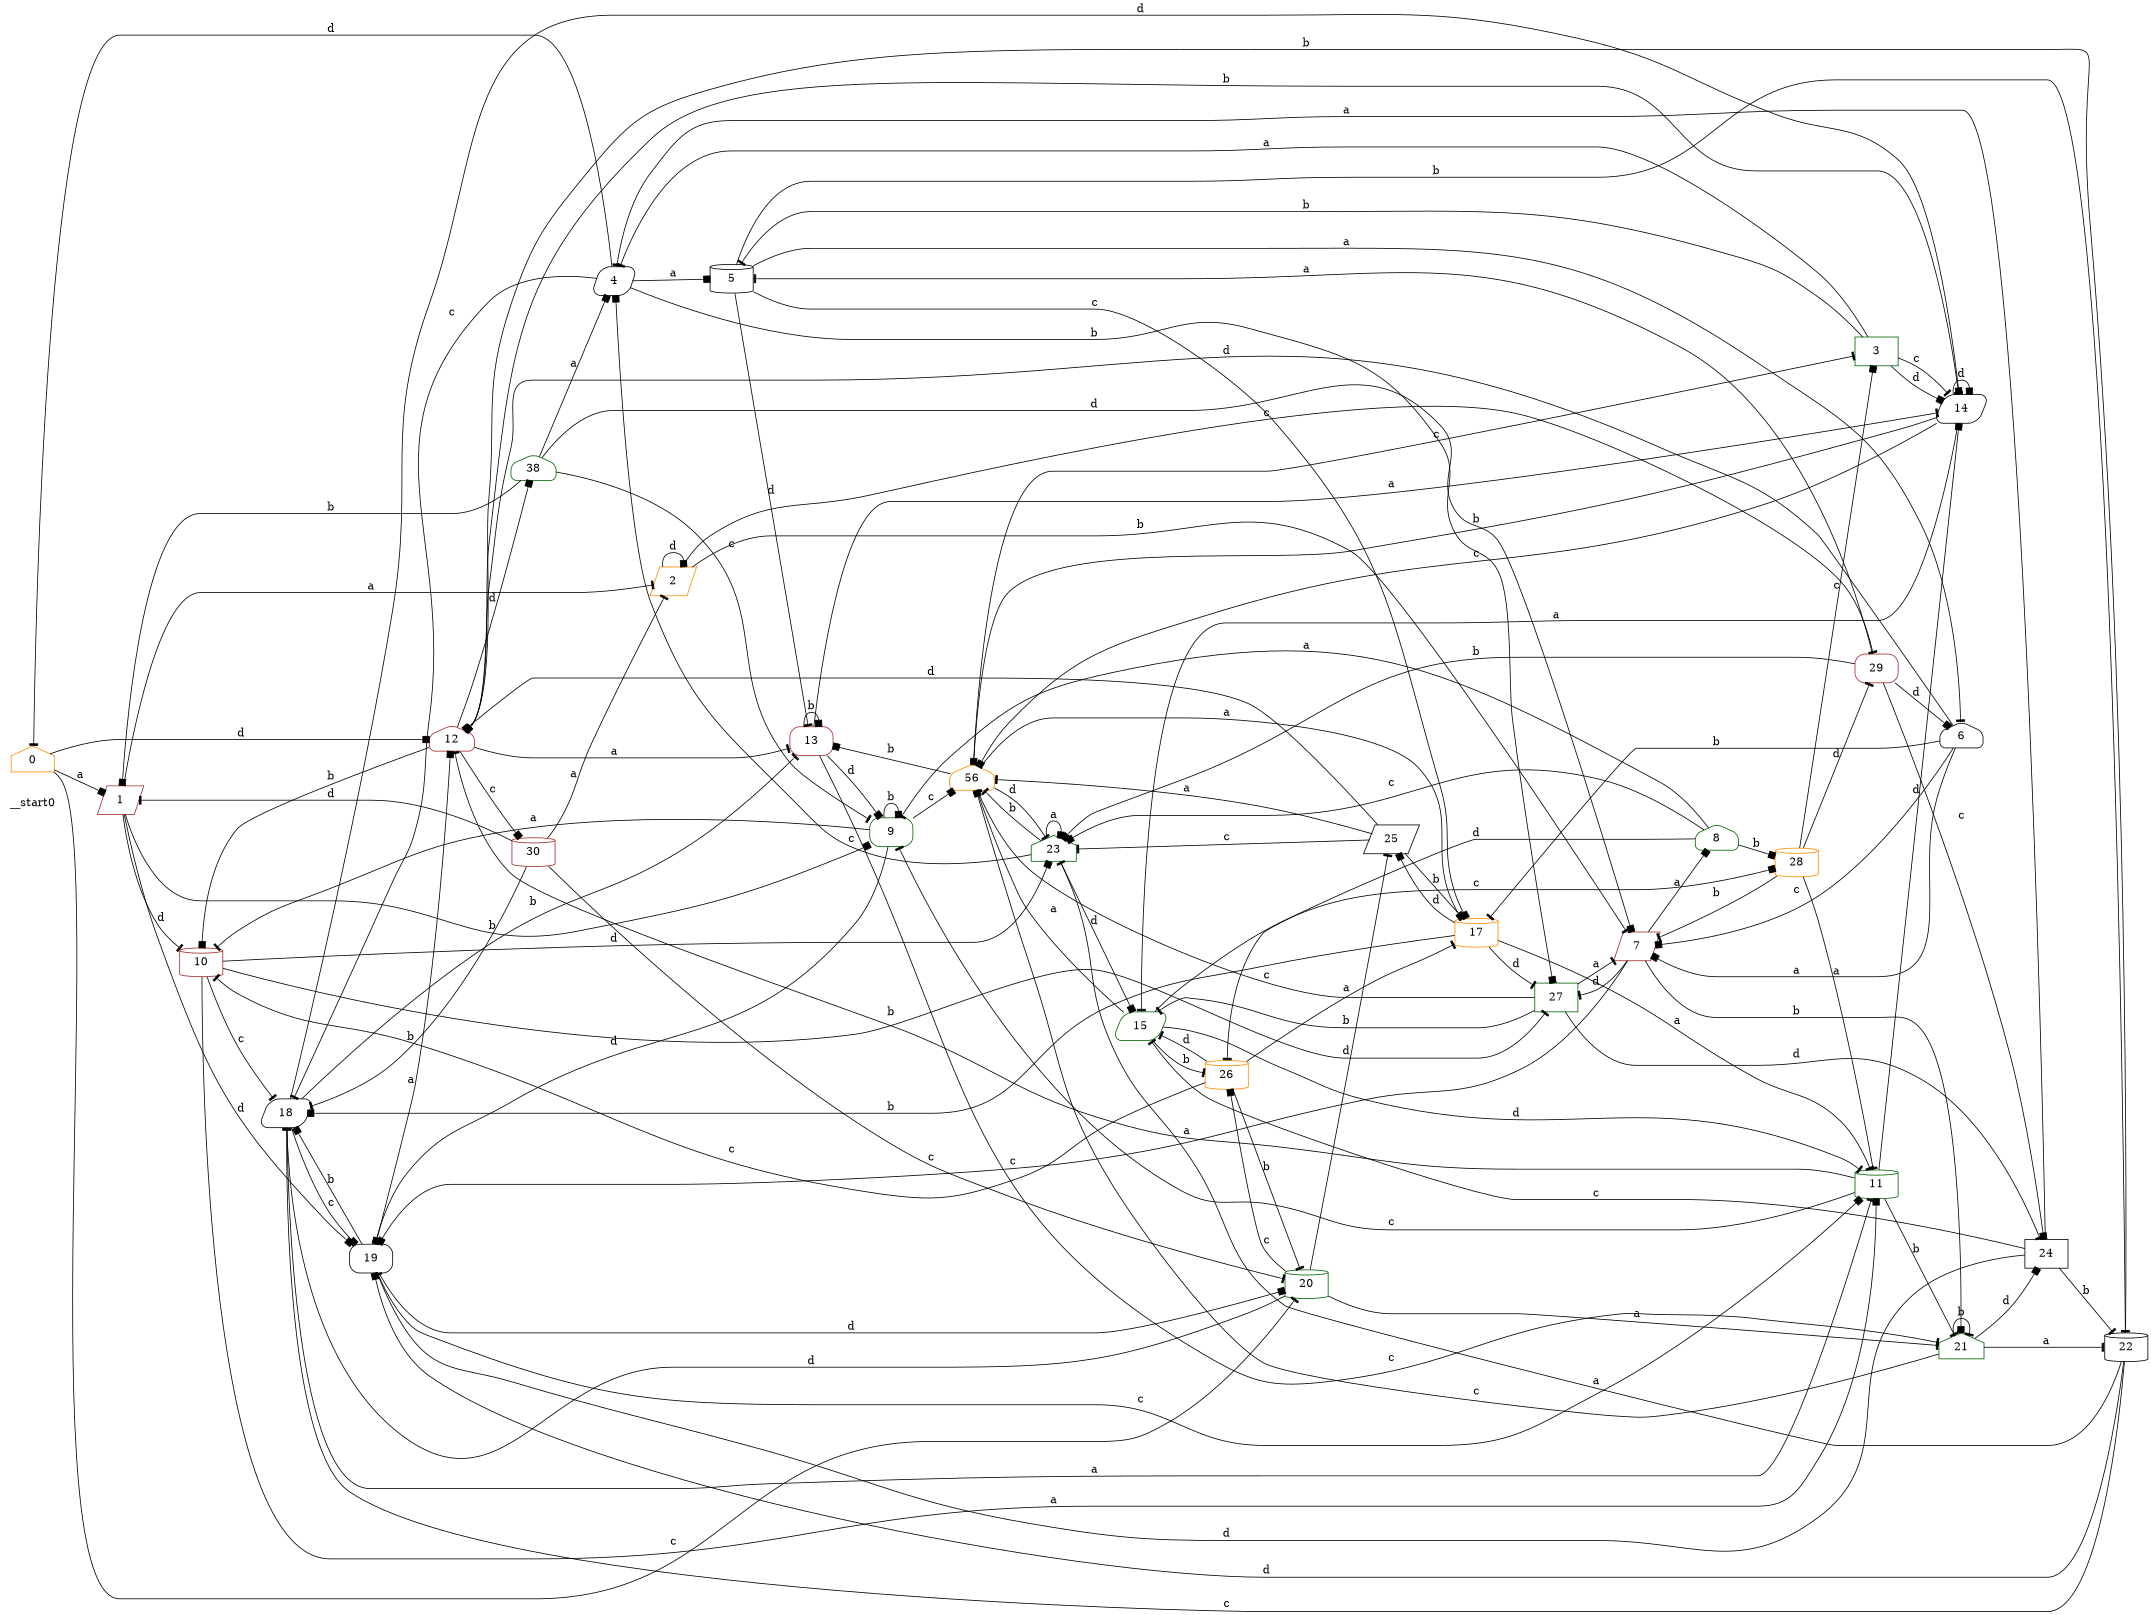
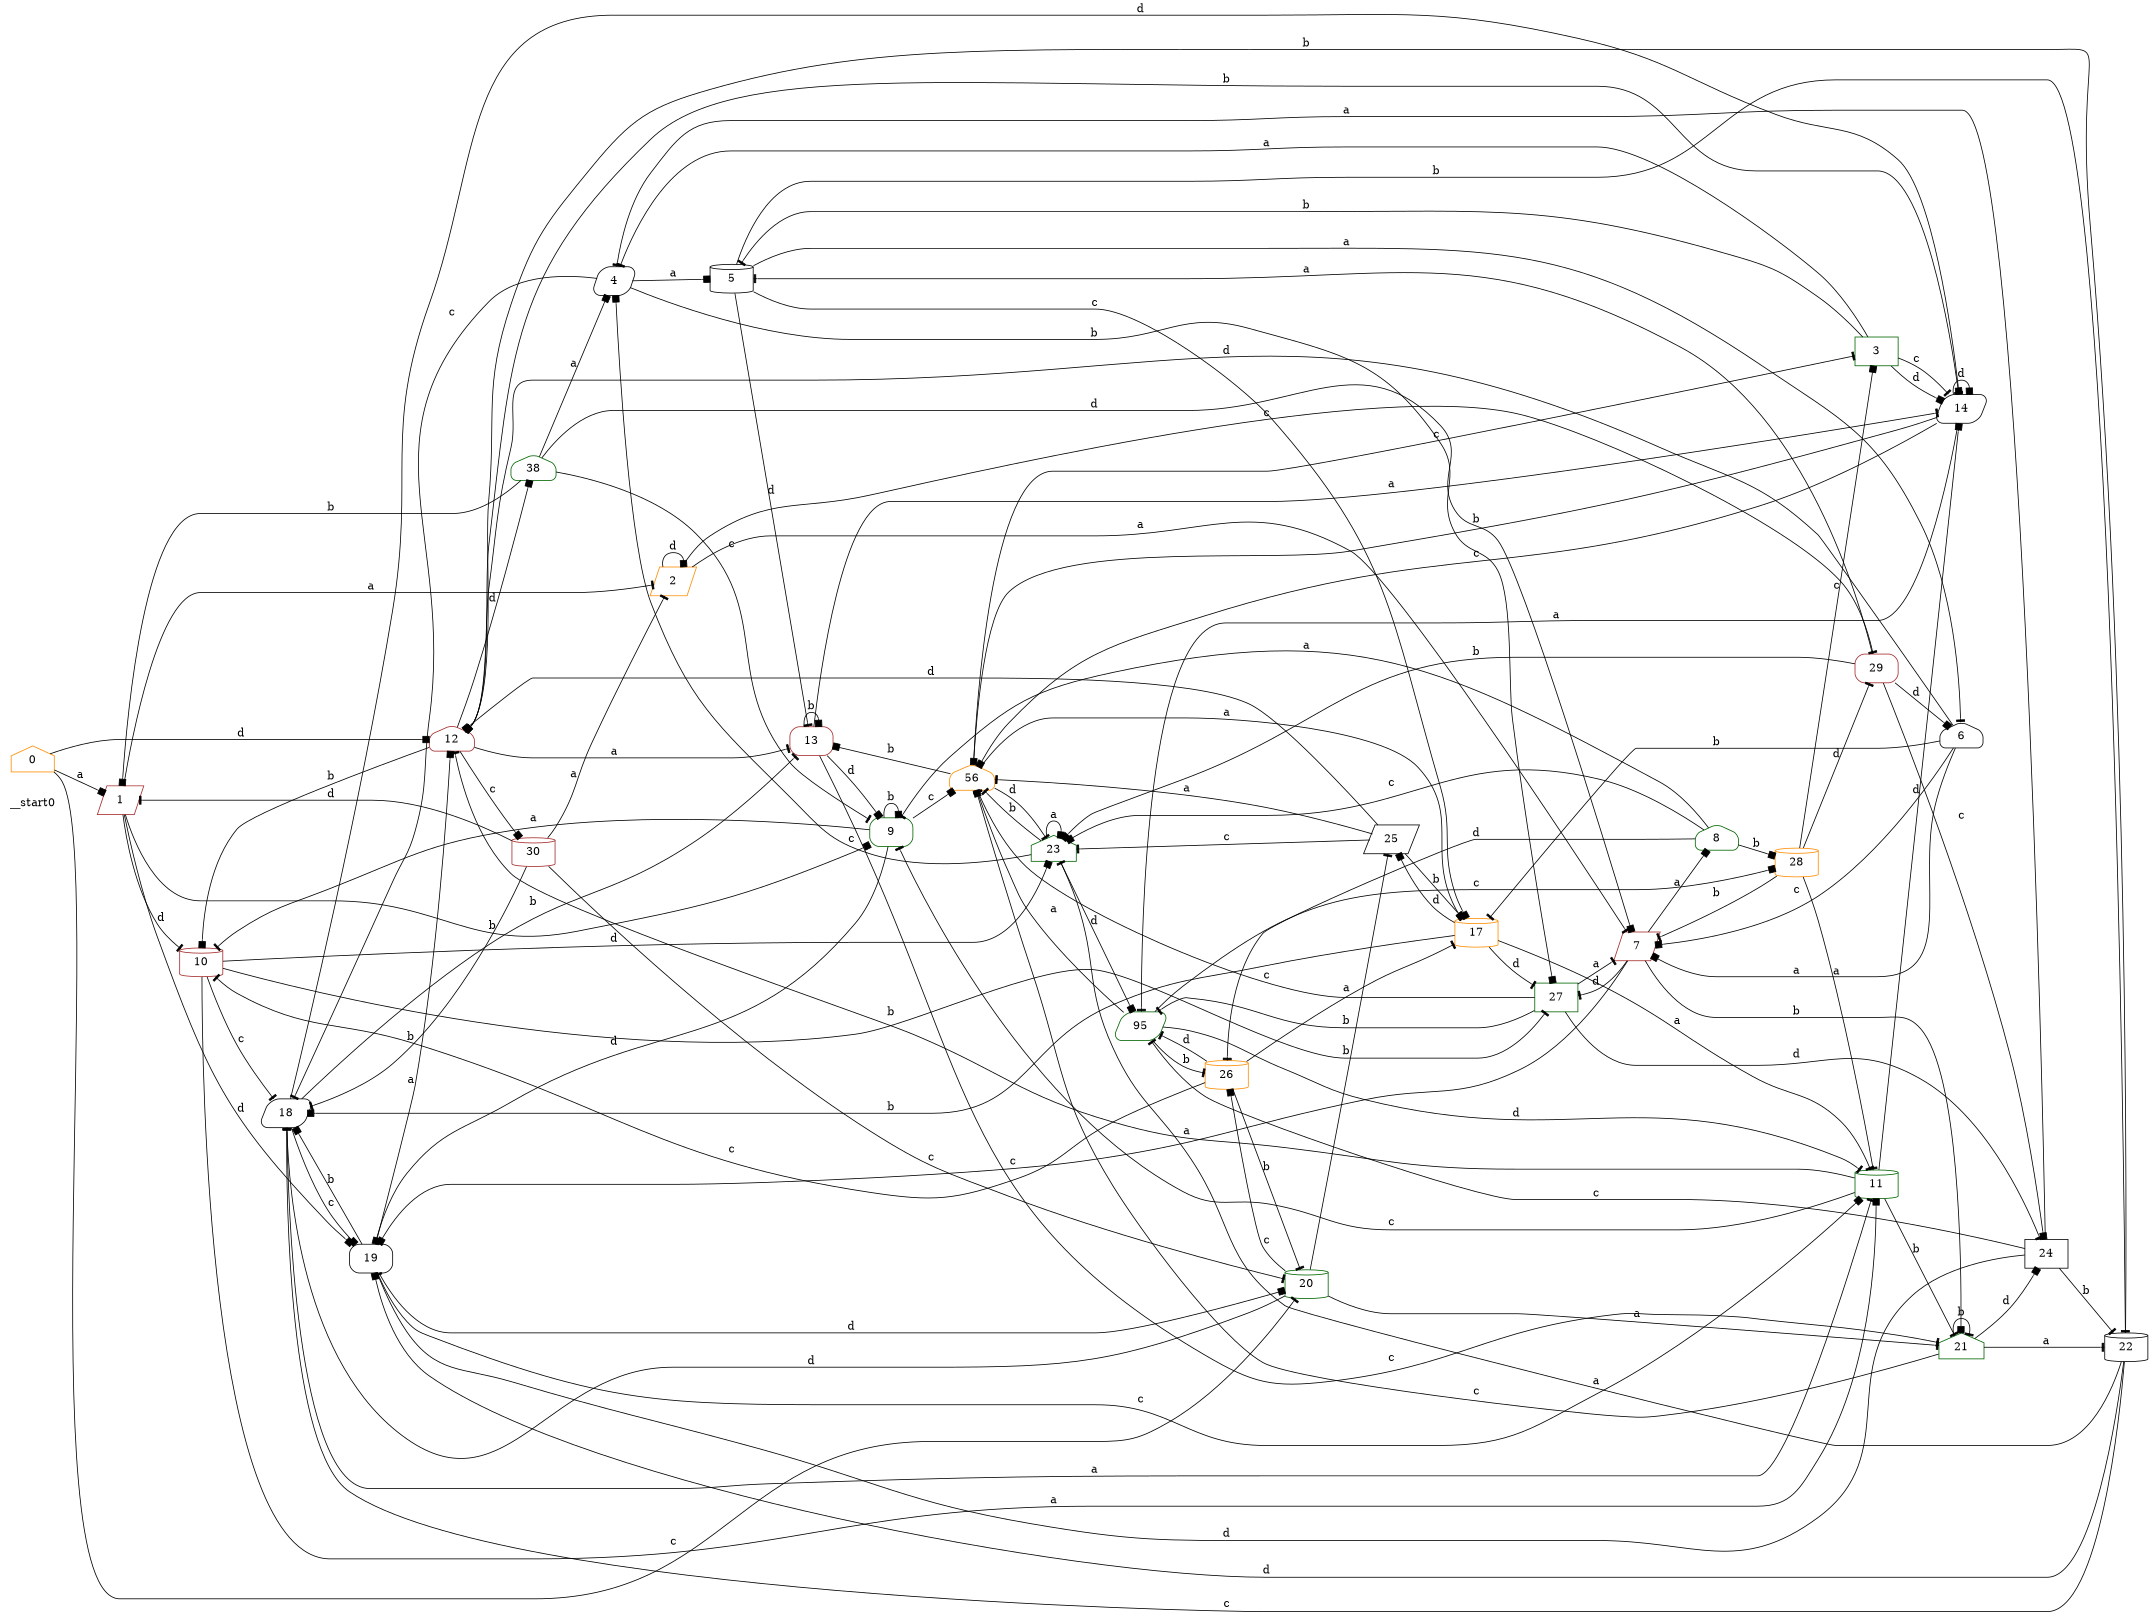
edge "4" -> "0": removed, label "d"
edge "2" -> "7": label "b" -> "a"
node "15": label "15" -> "95"
edge "20" -> "25": label "d" -> "b"
